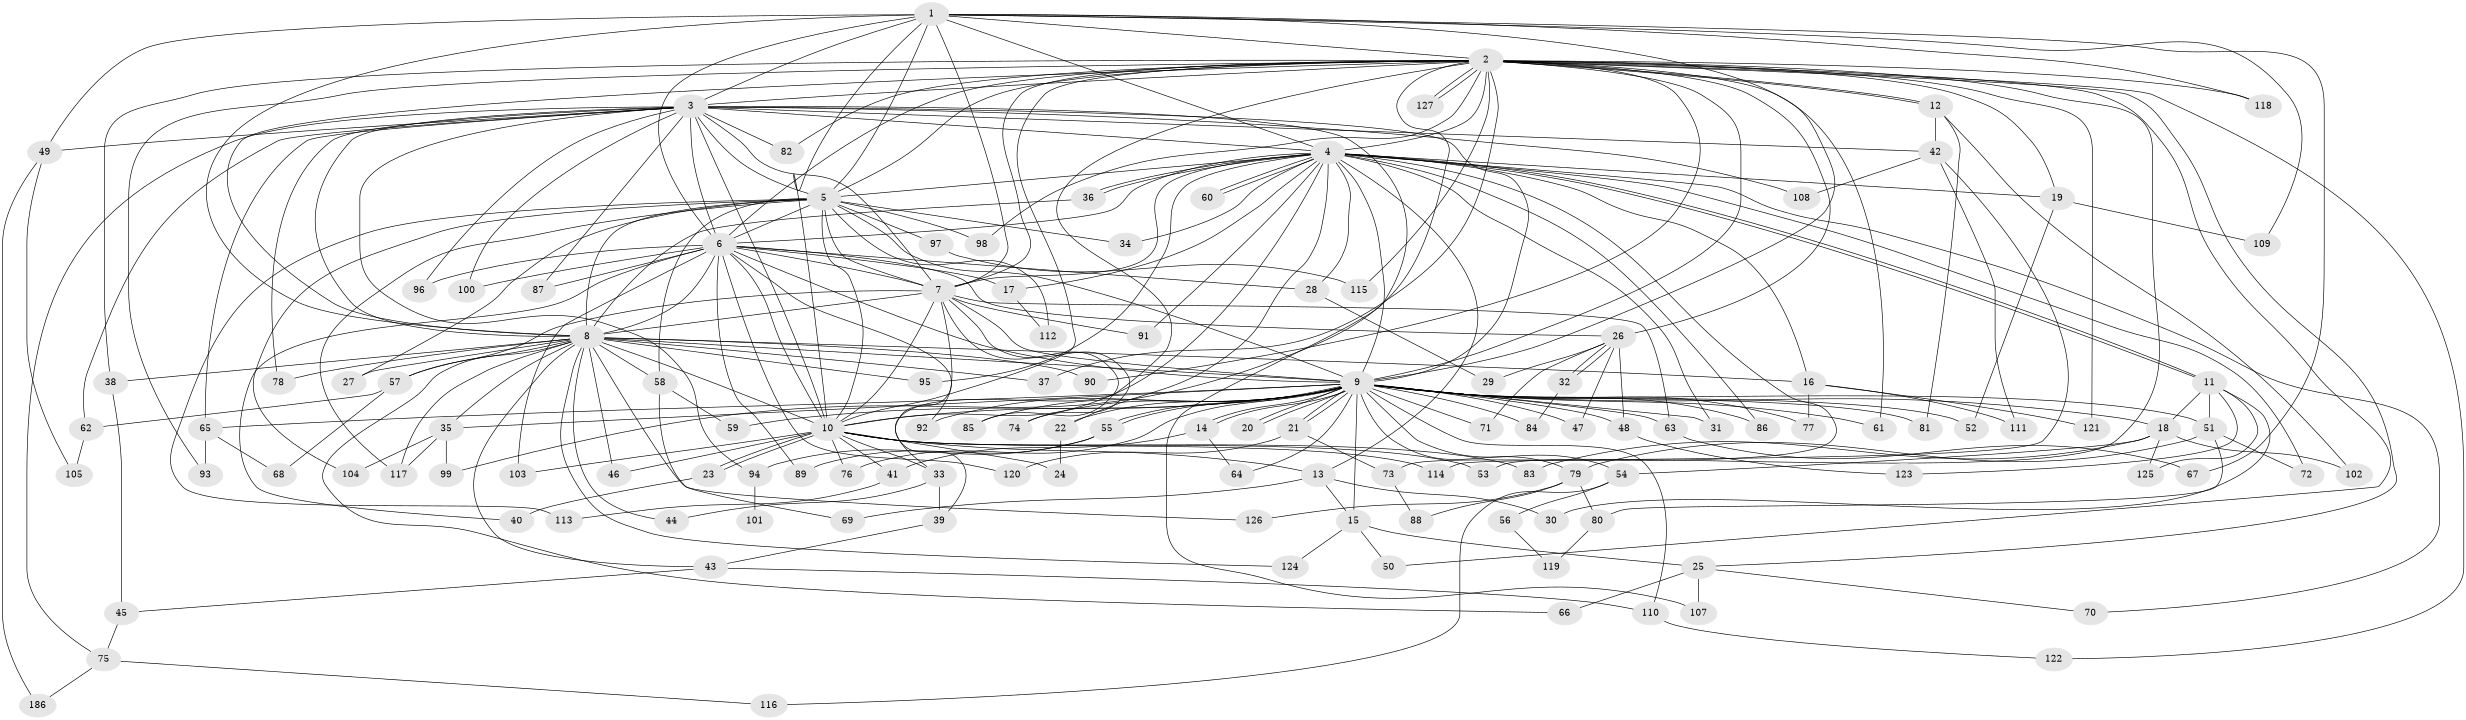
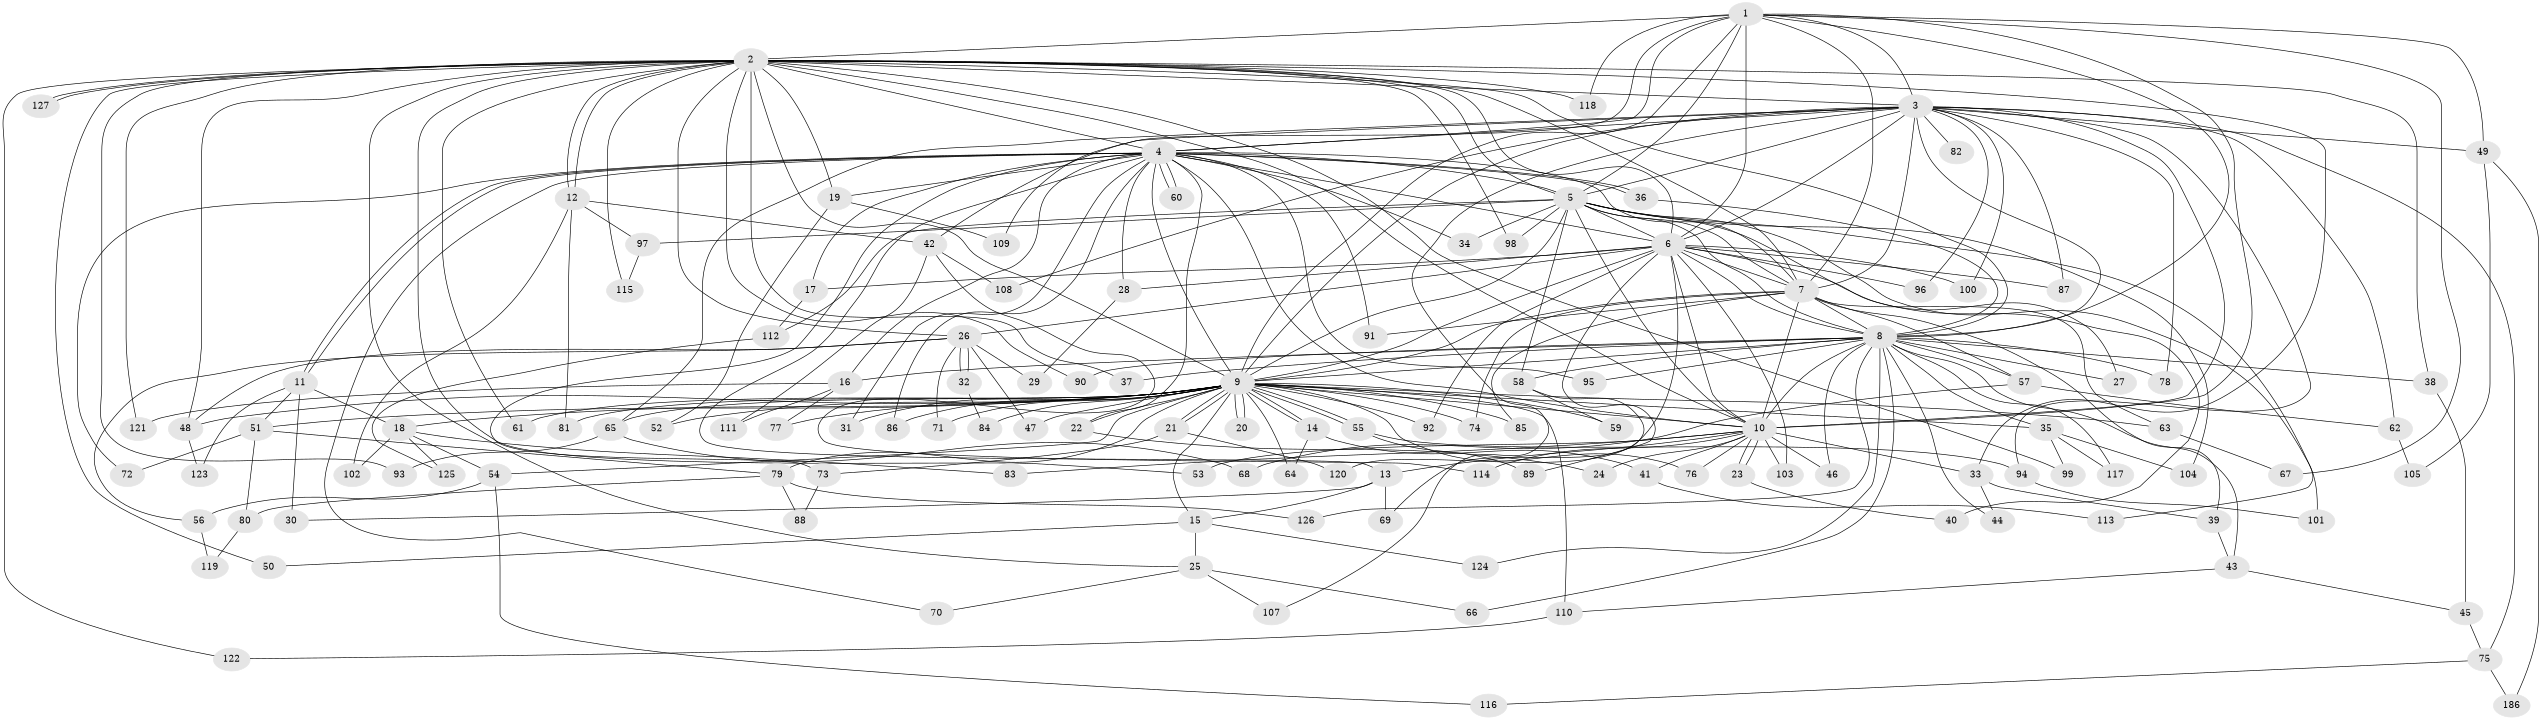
edge "2" -- "82": now "2" -- "48"
edge "12" -- "97": added
edge "5" -- "117": now "5" -- "101"
edge "26" -- "56": added
edge "11" -- "125": now "112" -- "125"
